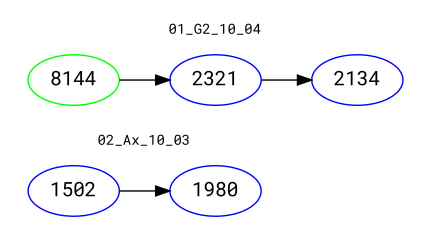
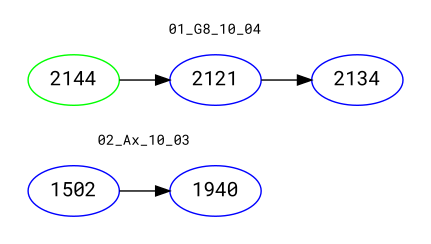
cluster "01_G2_10_04": label "01_G2_10_04" -> "01_G8_10_04"
node "8144": label "8144" -> "2144"
node "2321": label "2321" -> "2121"
node "1980": label "1980" -> "1940"
